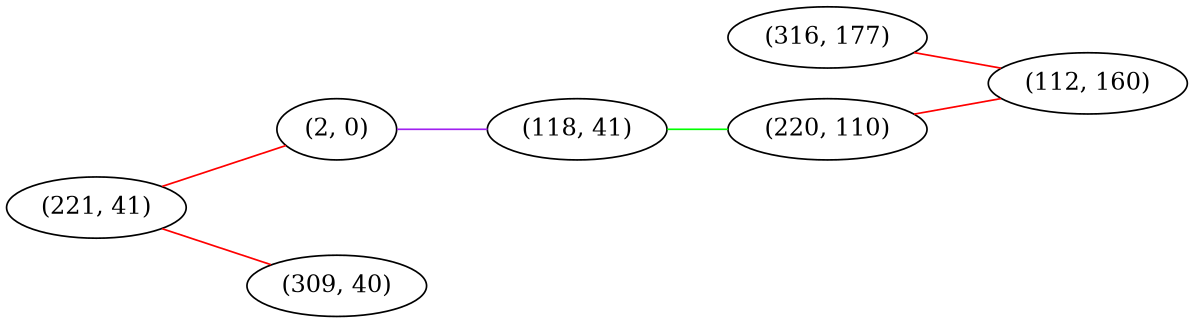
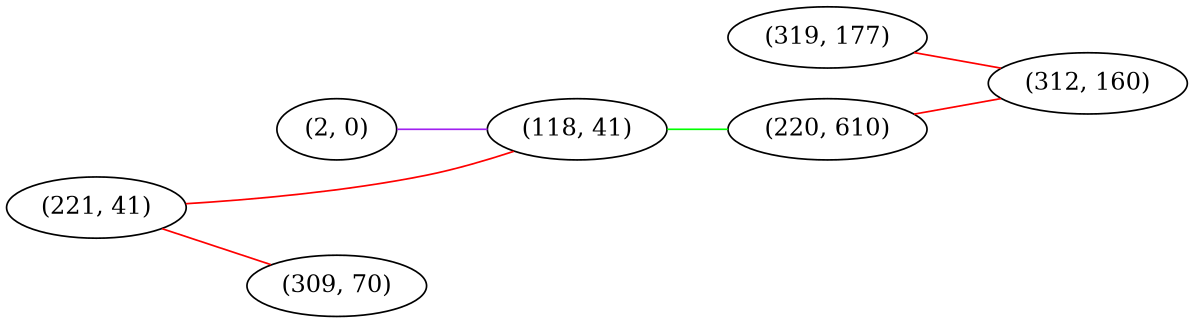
node "(316, 177)": label "(316, 177)" -> "(319, 177)"
node "(112, 160)": label "(112, 160)" -> "(312, 160)"
node "(220, 110)": label "(220, 110)" -> "(220, 610)"
edge "(2, 0)" -- "(221, 41)": now "(118, 41)" -- "(221, 41)"
node "(309, 40)": label "(309, 40)" -> "(309, 70)"
